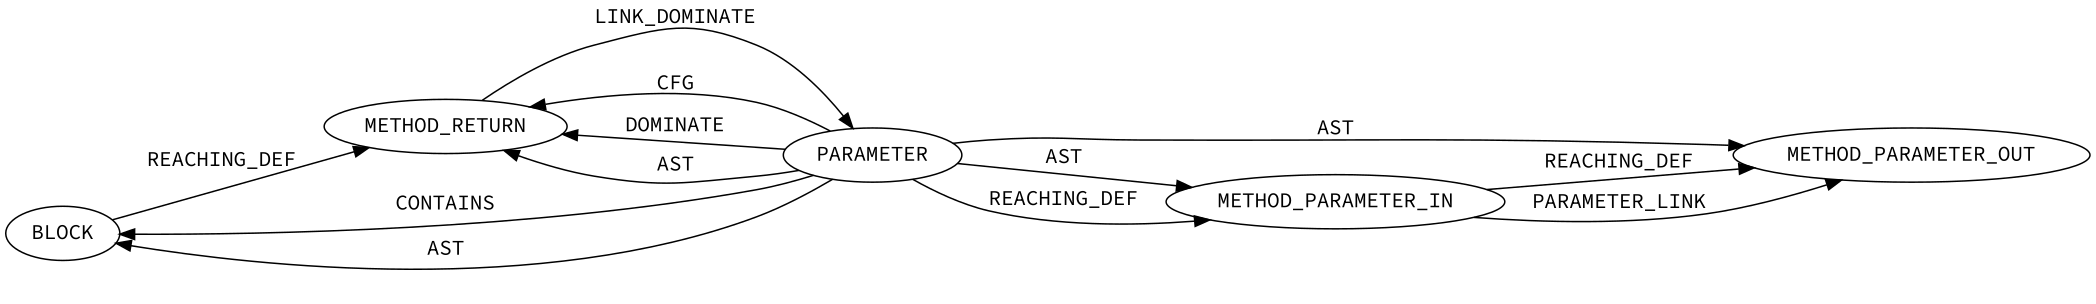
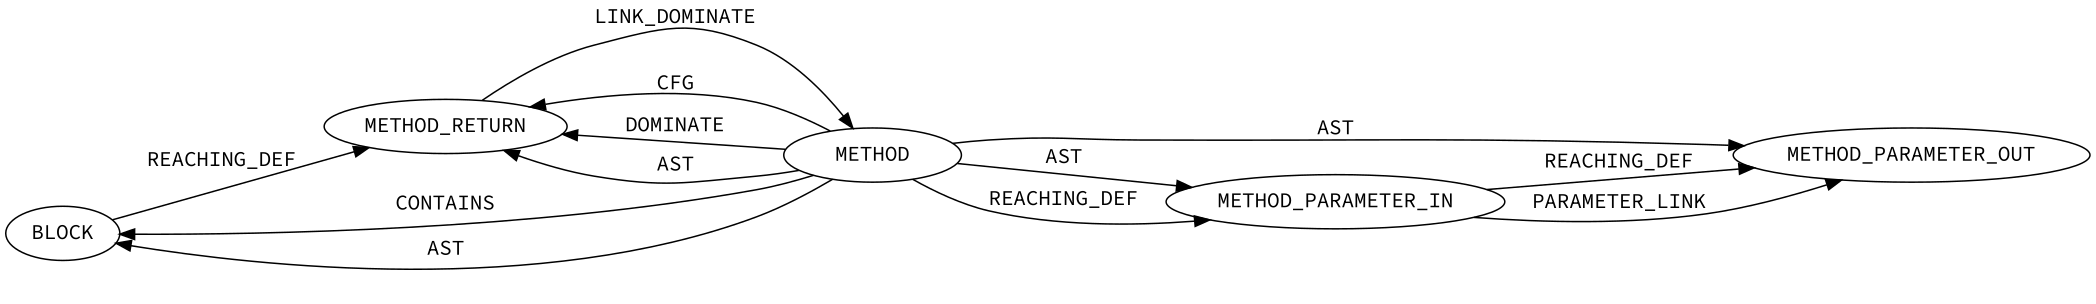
node "PARAMETER": label "PARAMETER" -> "METHOD"
